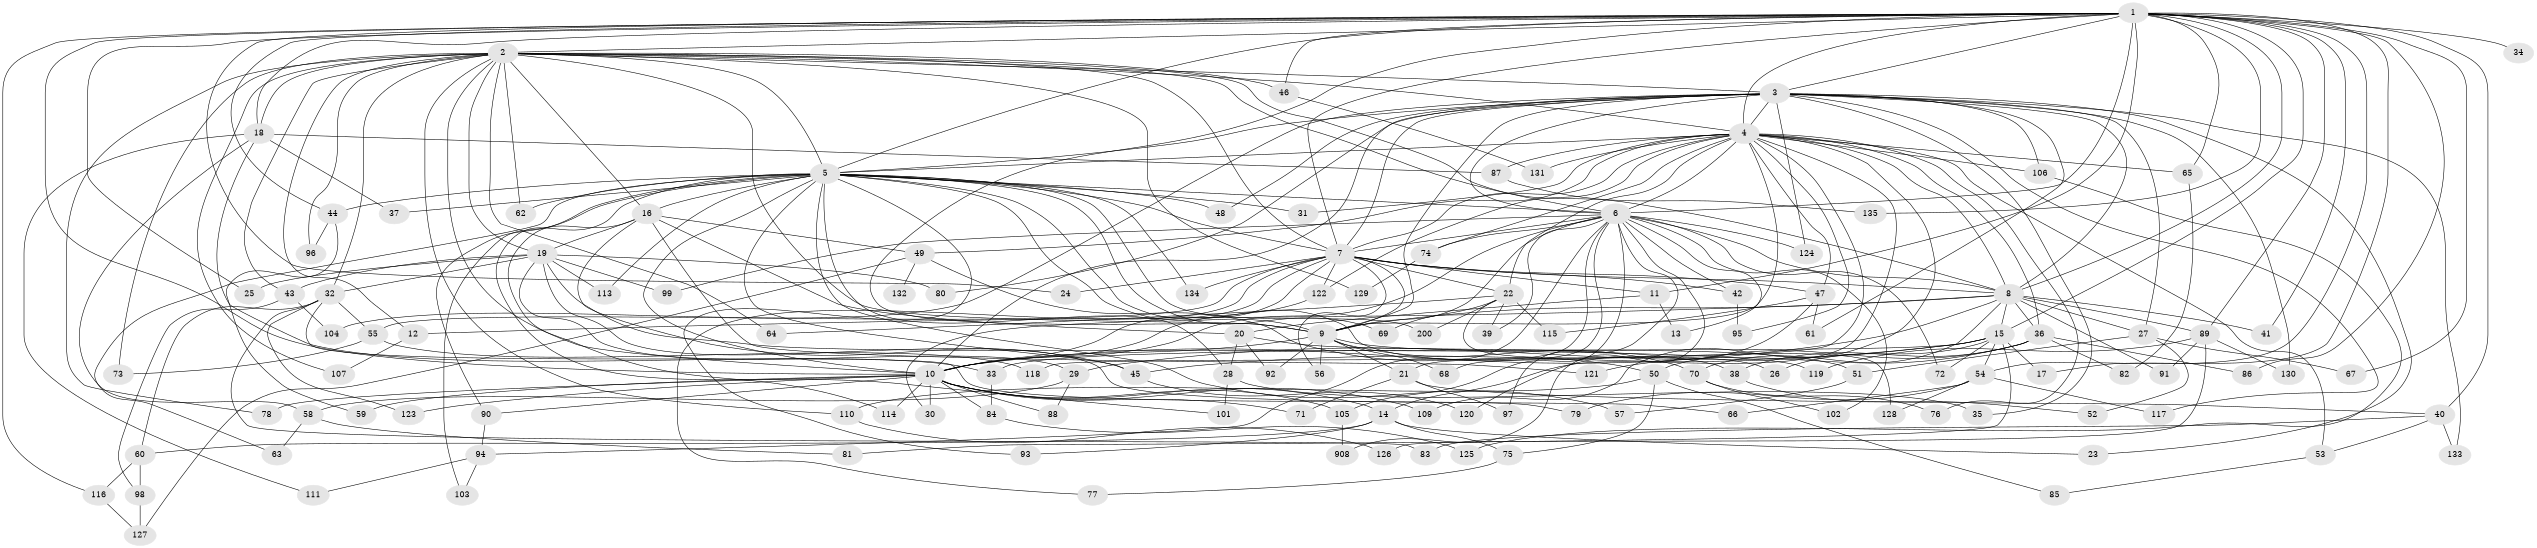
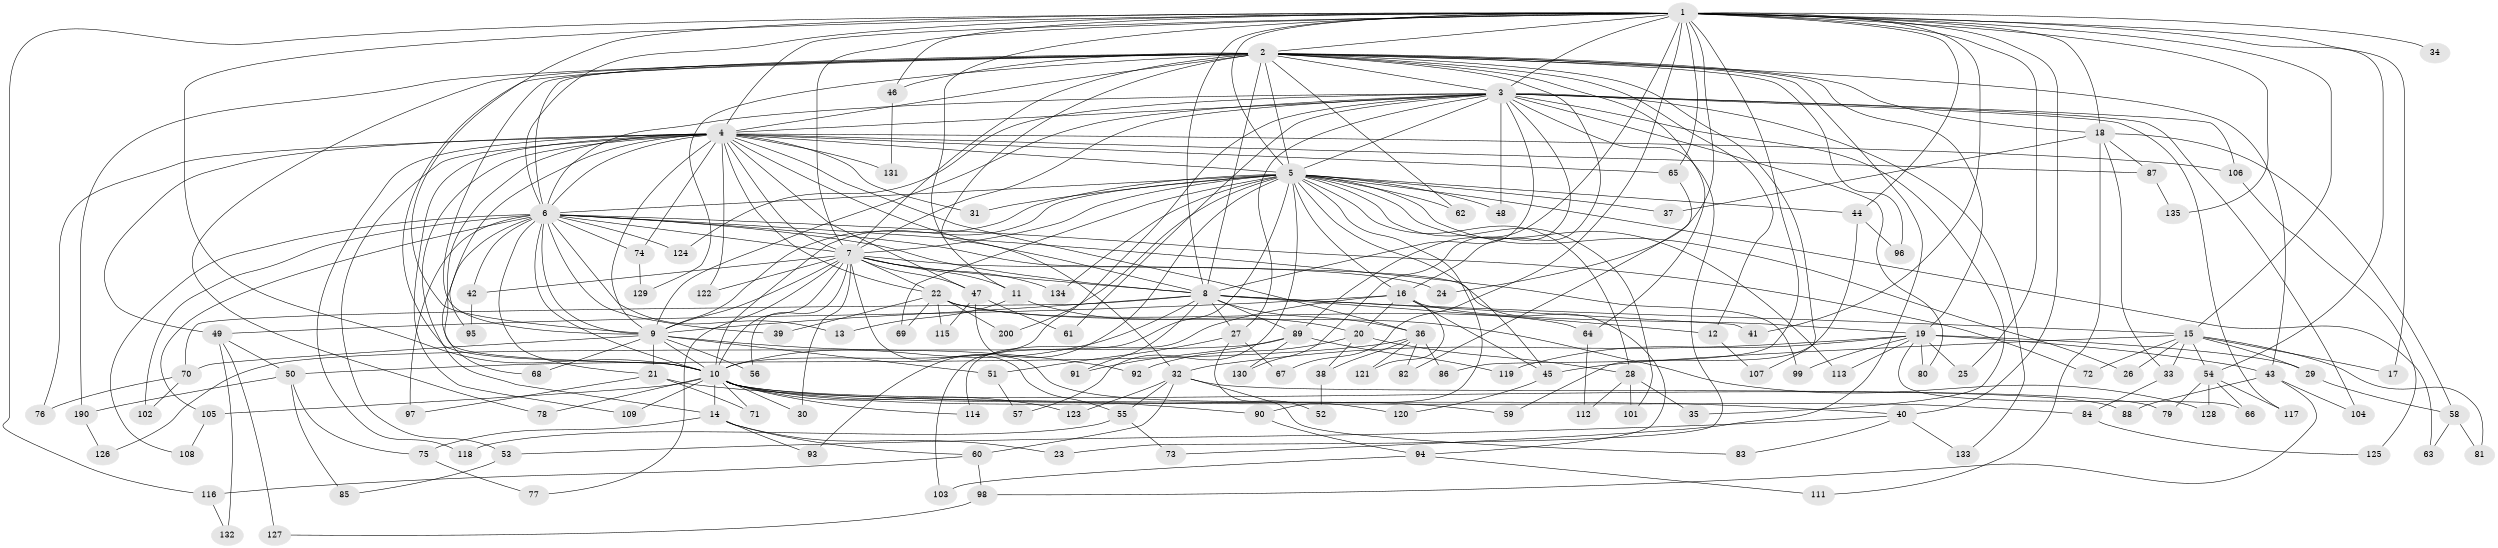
edge "122" -- "10": now "4" -- "10"
edge "29" -- "88": now "43" -- "88"
node "110": label "110" -> "190"
node "112": added
node "908": label "908" -> "108"
edge "116" -- "127": now "116" -- "132"
